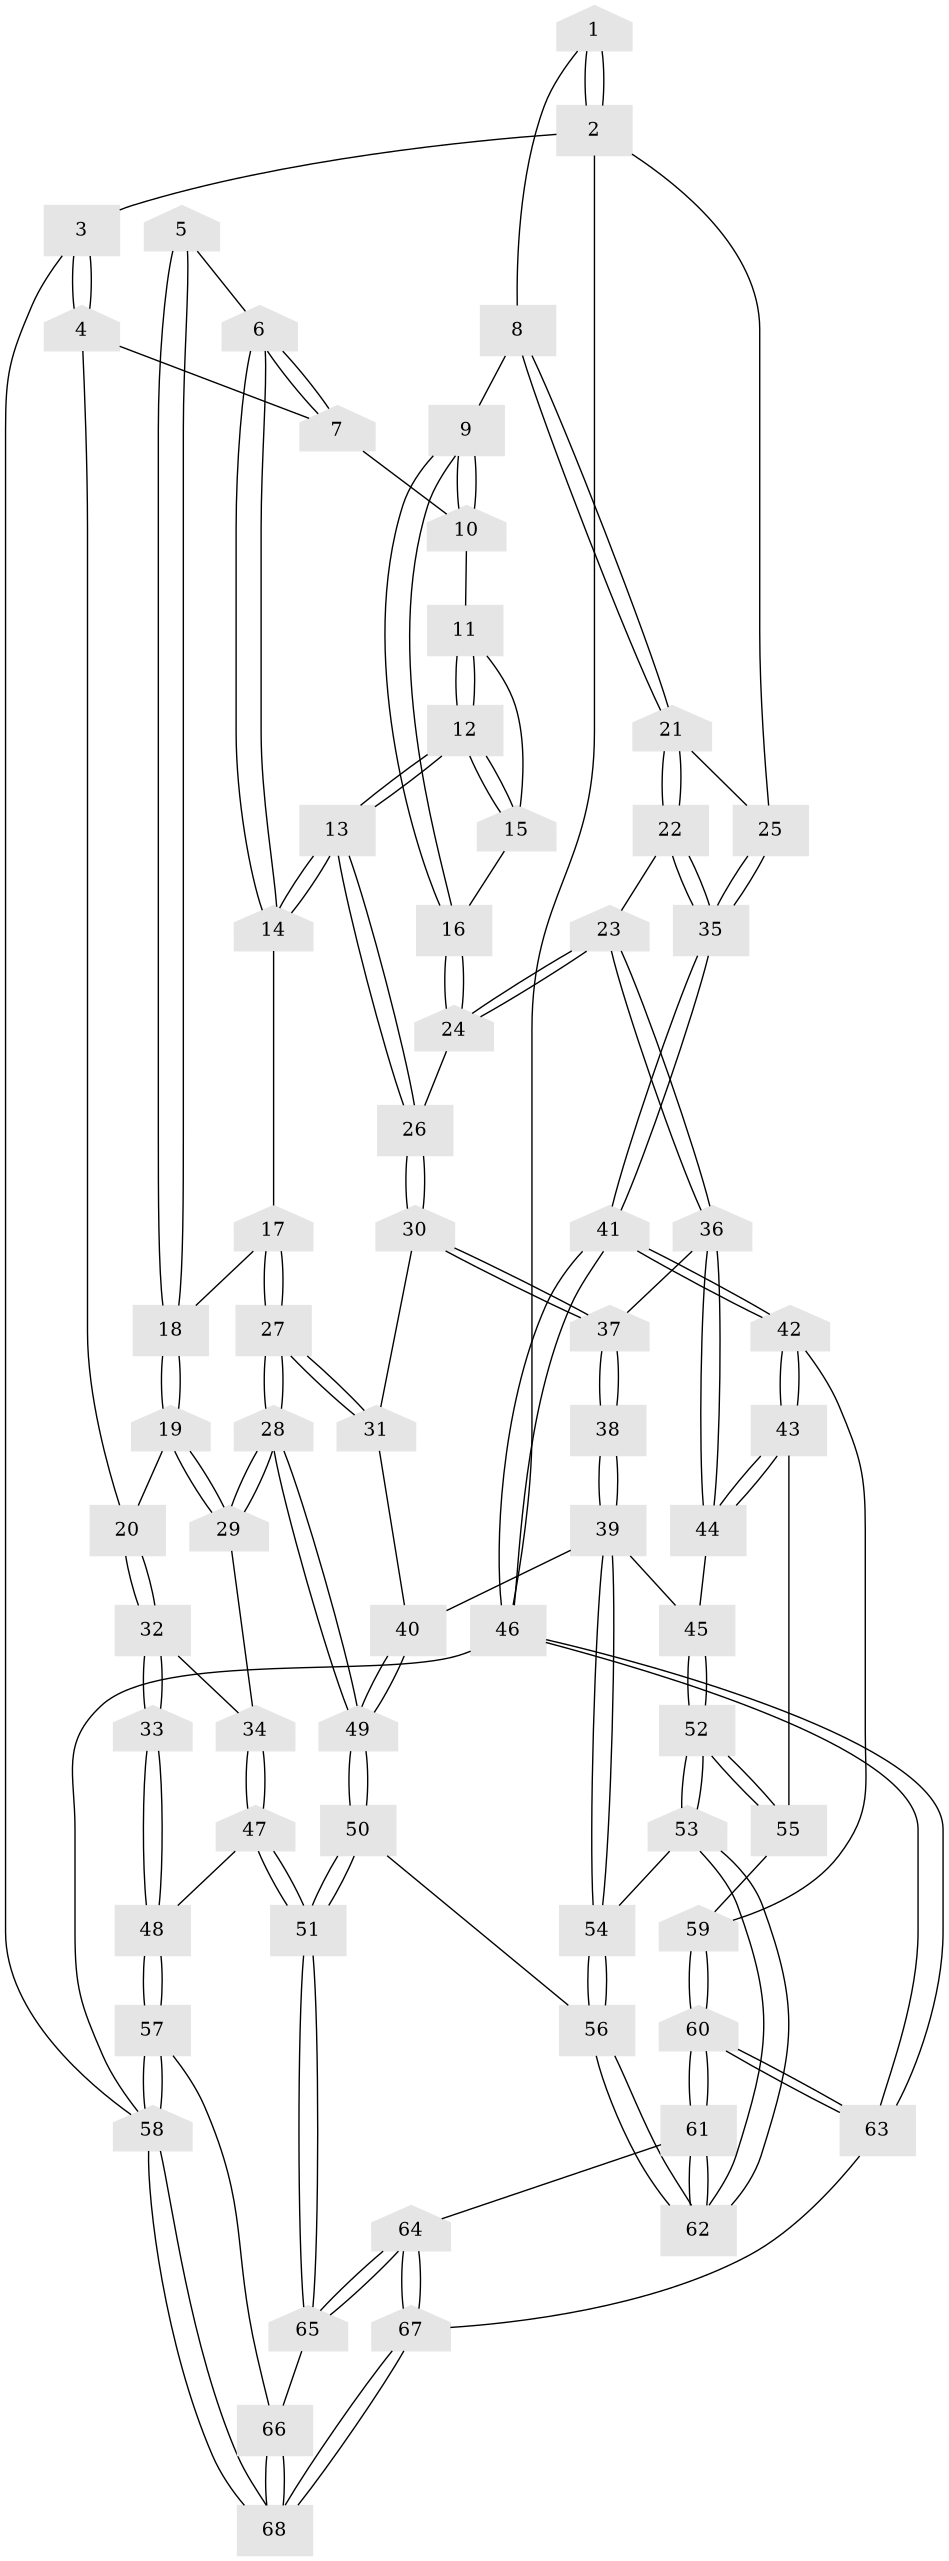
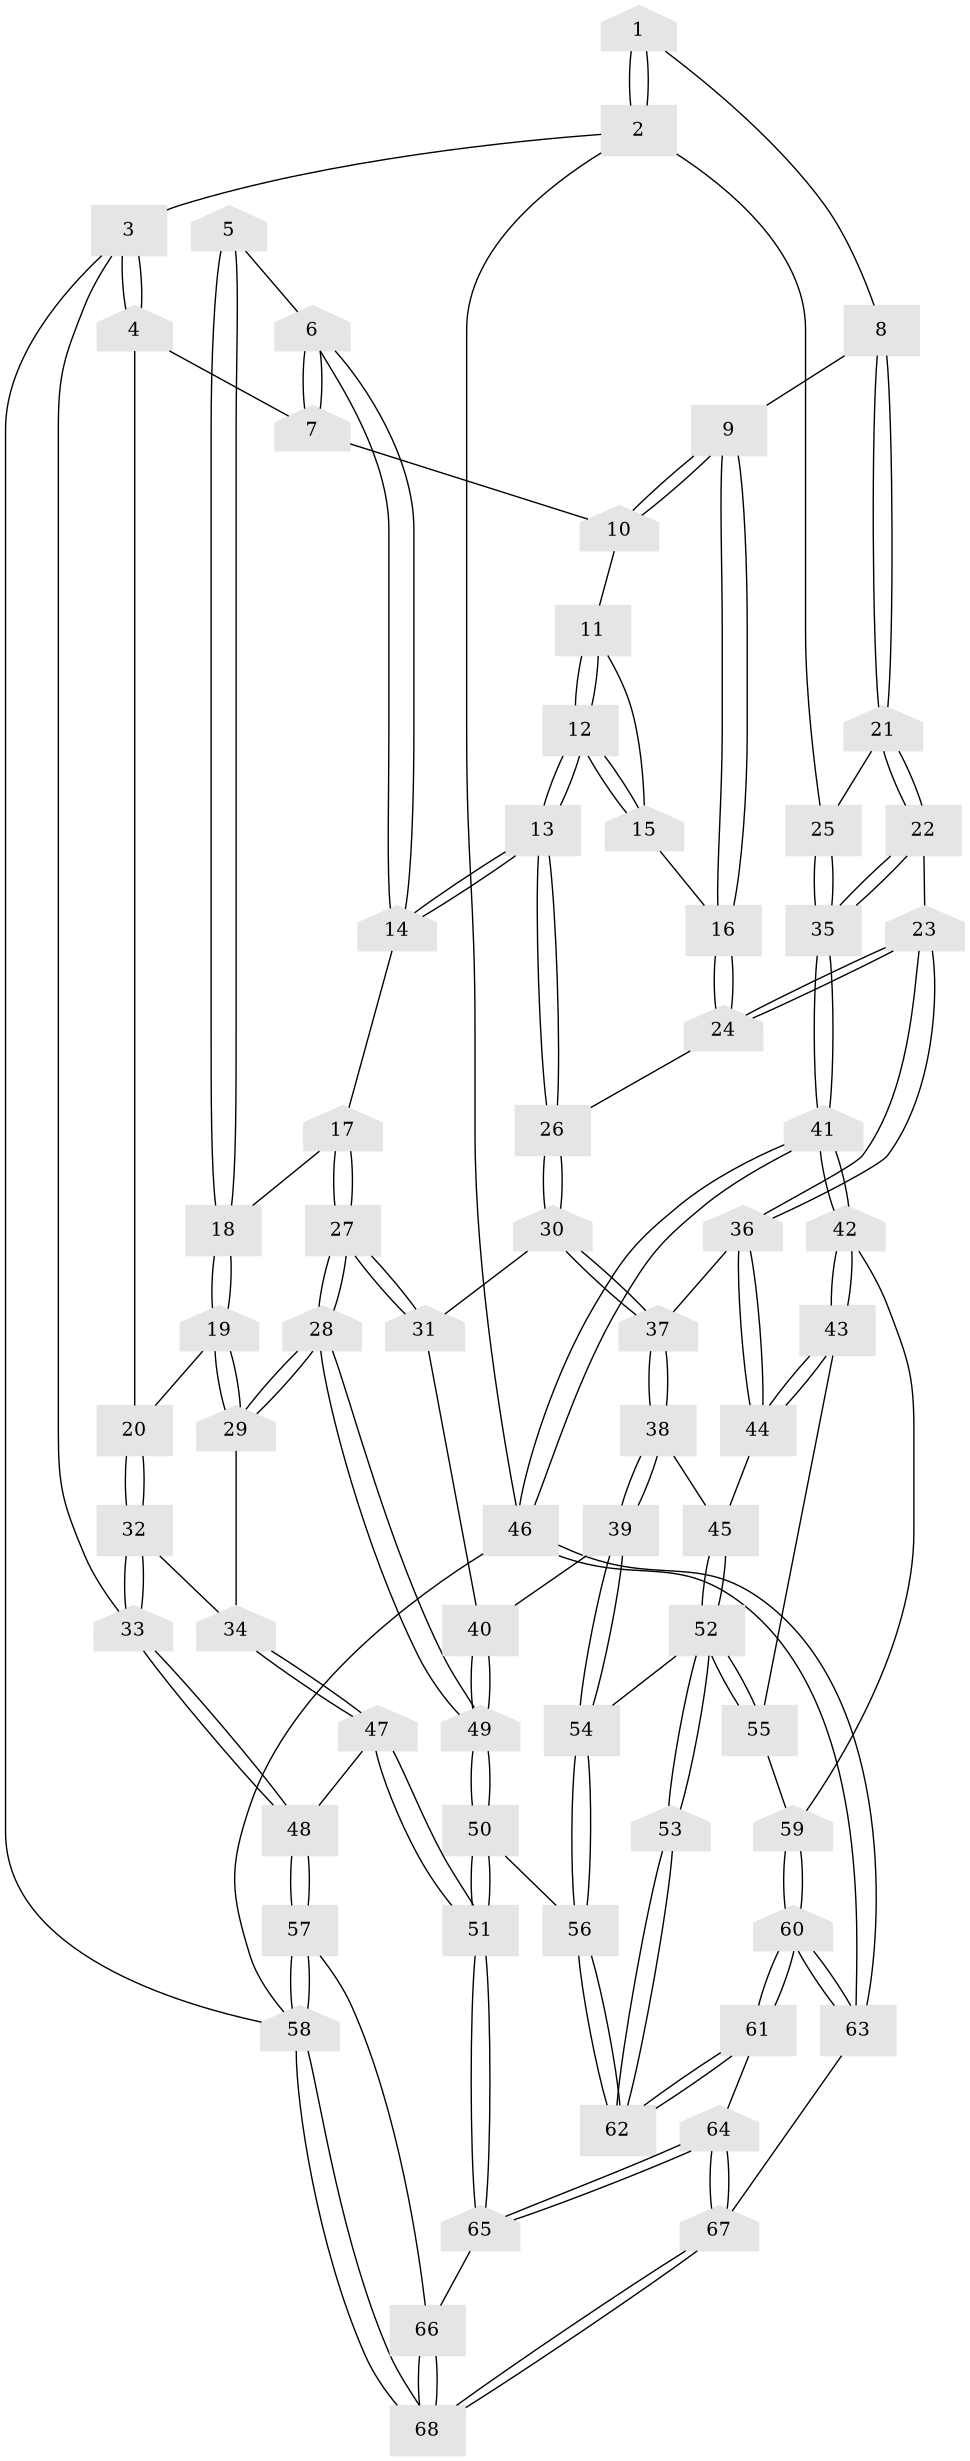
edge "3" -- "33": added
edge "39" -- "45": now "38" -- "45"
edge "53" -- "54": now "52" -- "54"
